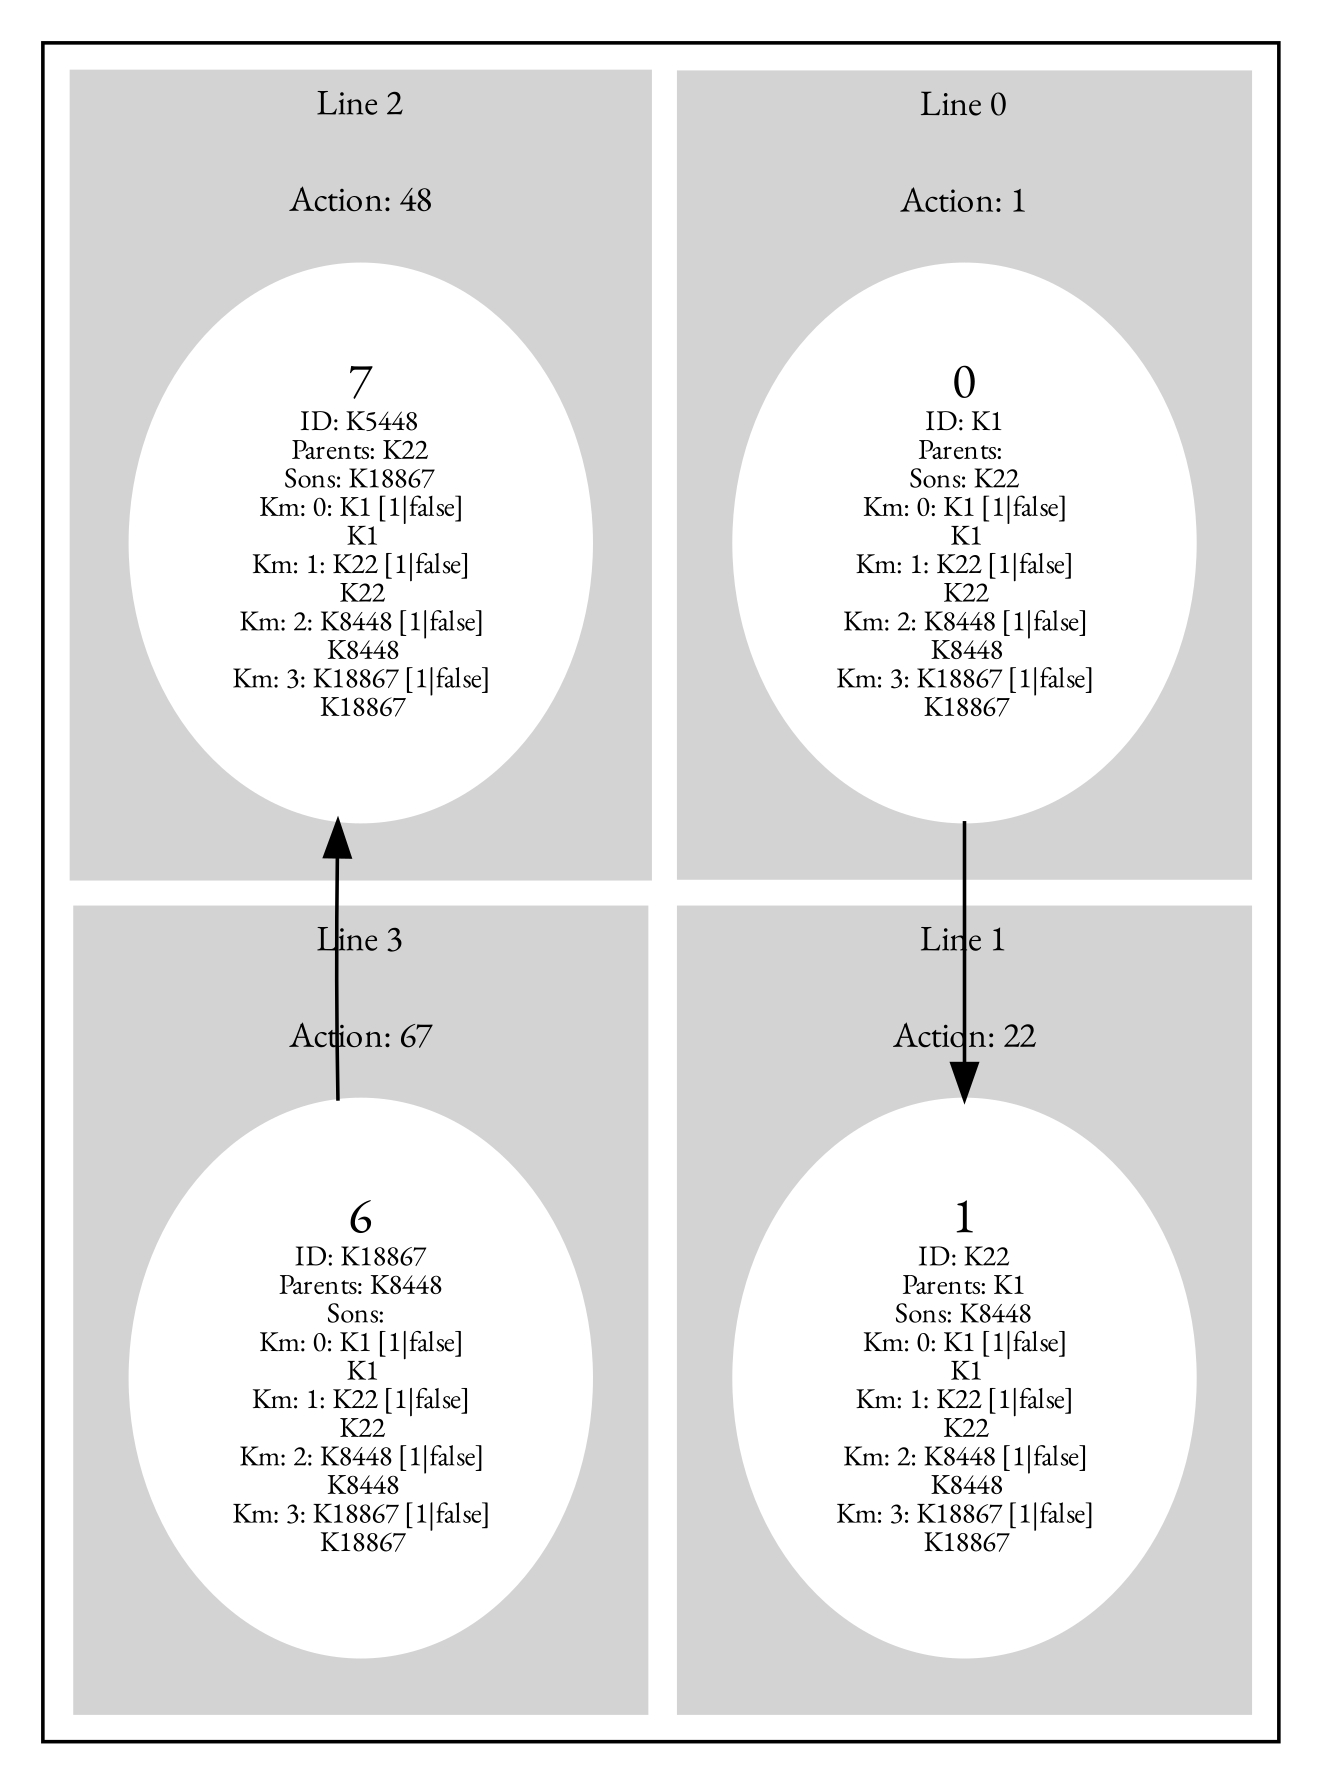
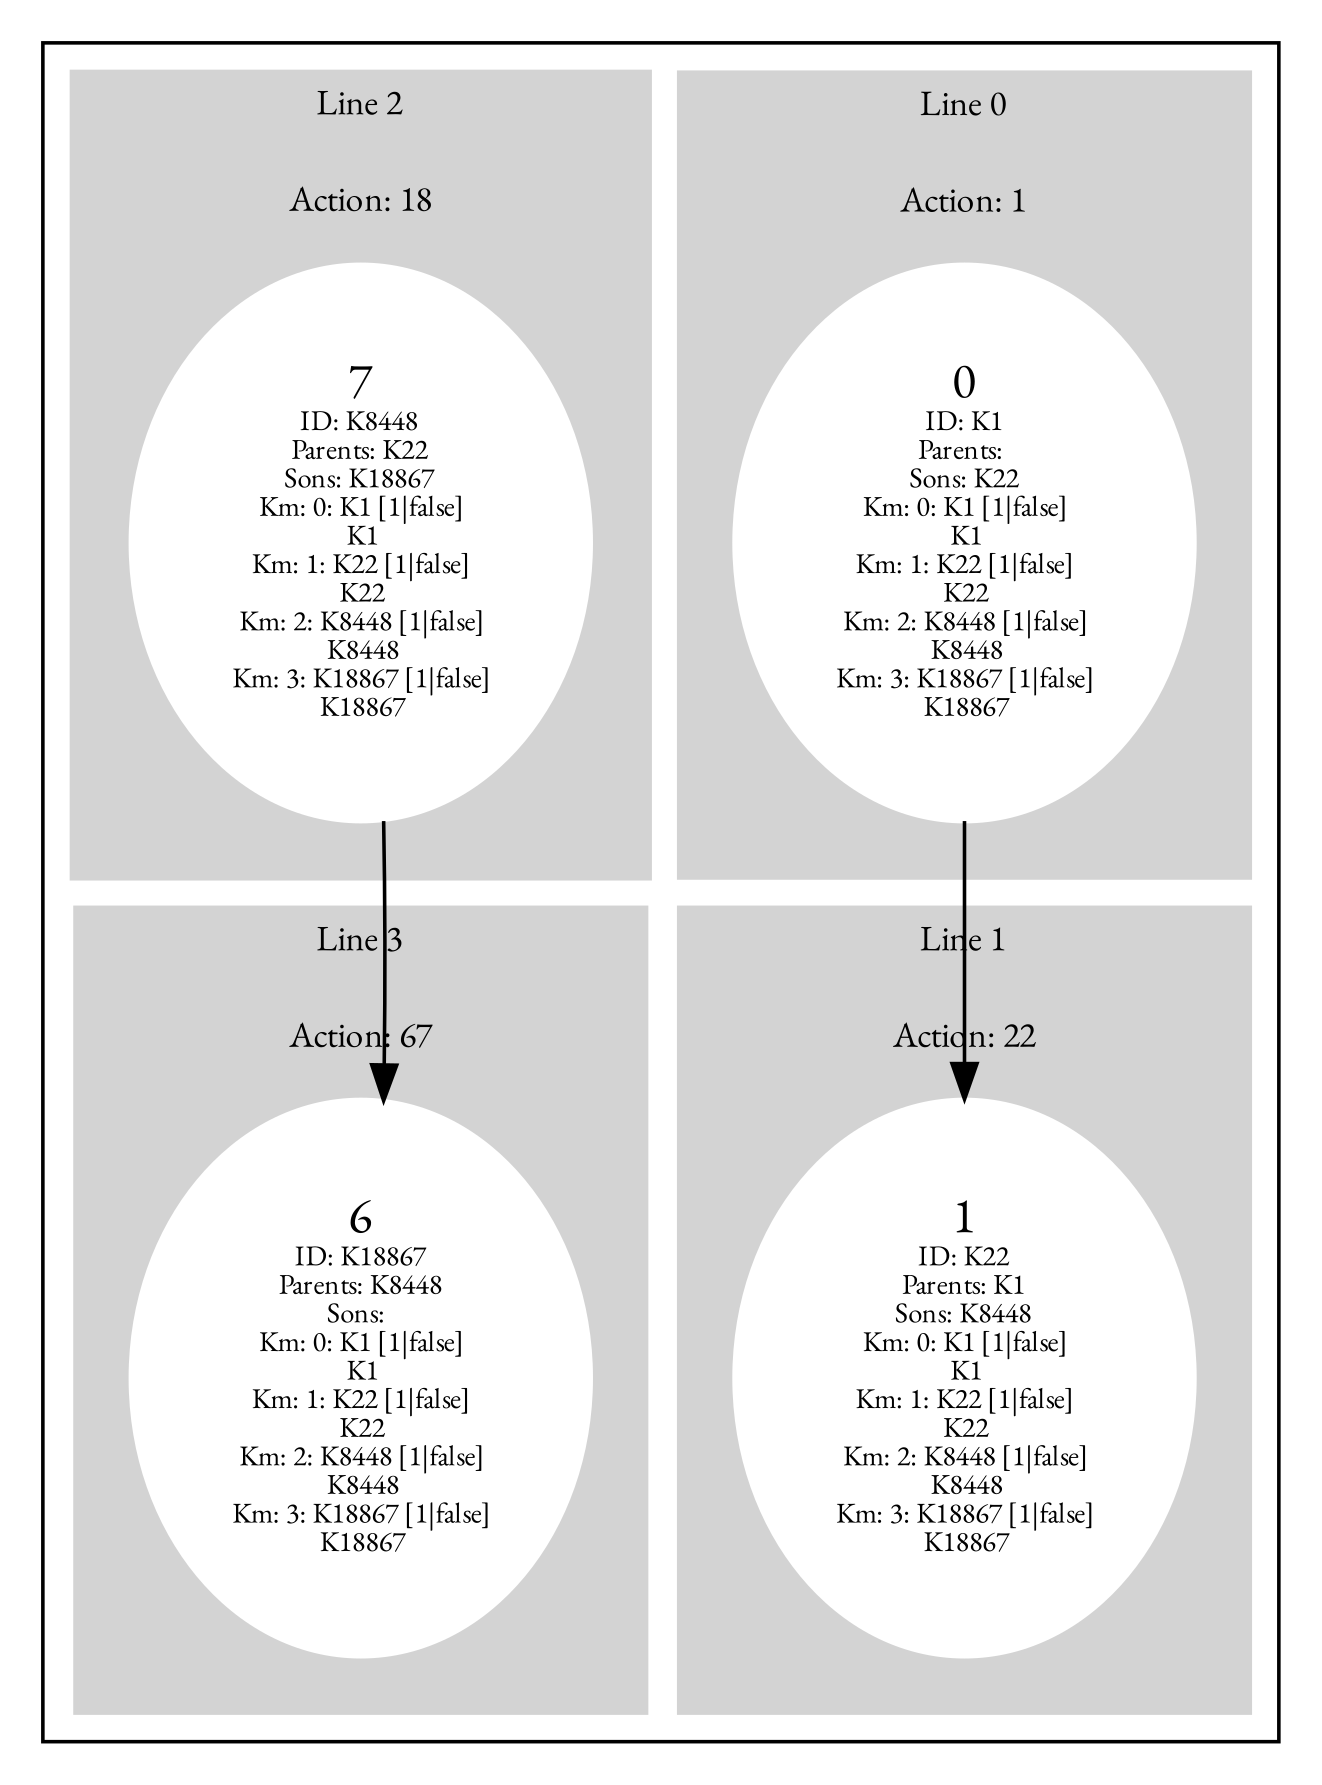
cluster "Action: 48": label "Action: 48" -> "Action: 18"
node "7": text "ID: K5448" -> "ID: K8448"
edge "6" -> "7": reversed
